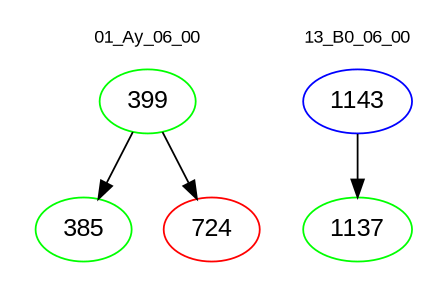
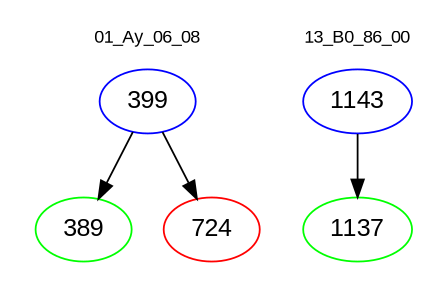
cluster "01_Ay_06_00": label "01_Ay_06_00" -> "01_Ay_06_08"
cluster "13_B0_06_00": label "13_B0_06_00" -> "13_B0_86_00"
node "399": color green -> blue
node "385": label "385" -> "389"
